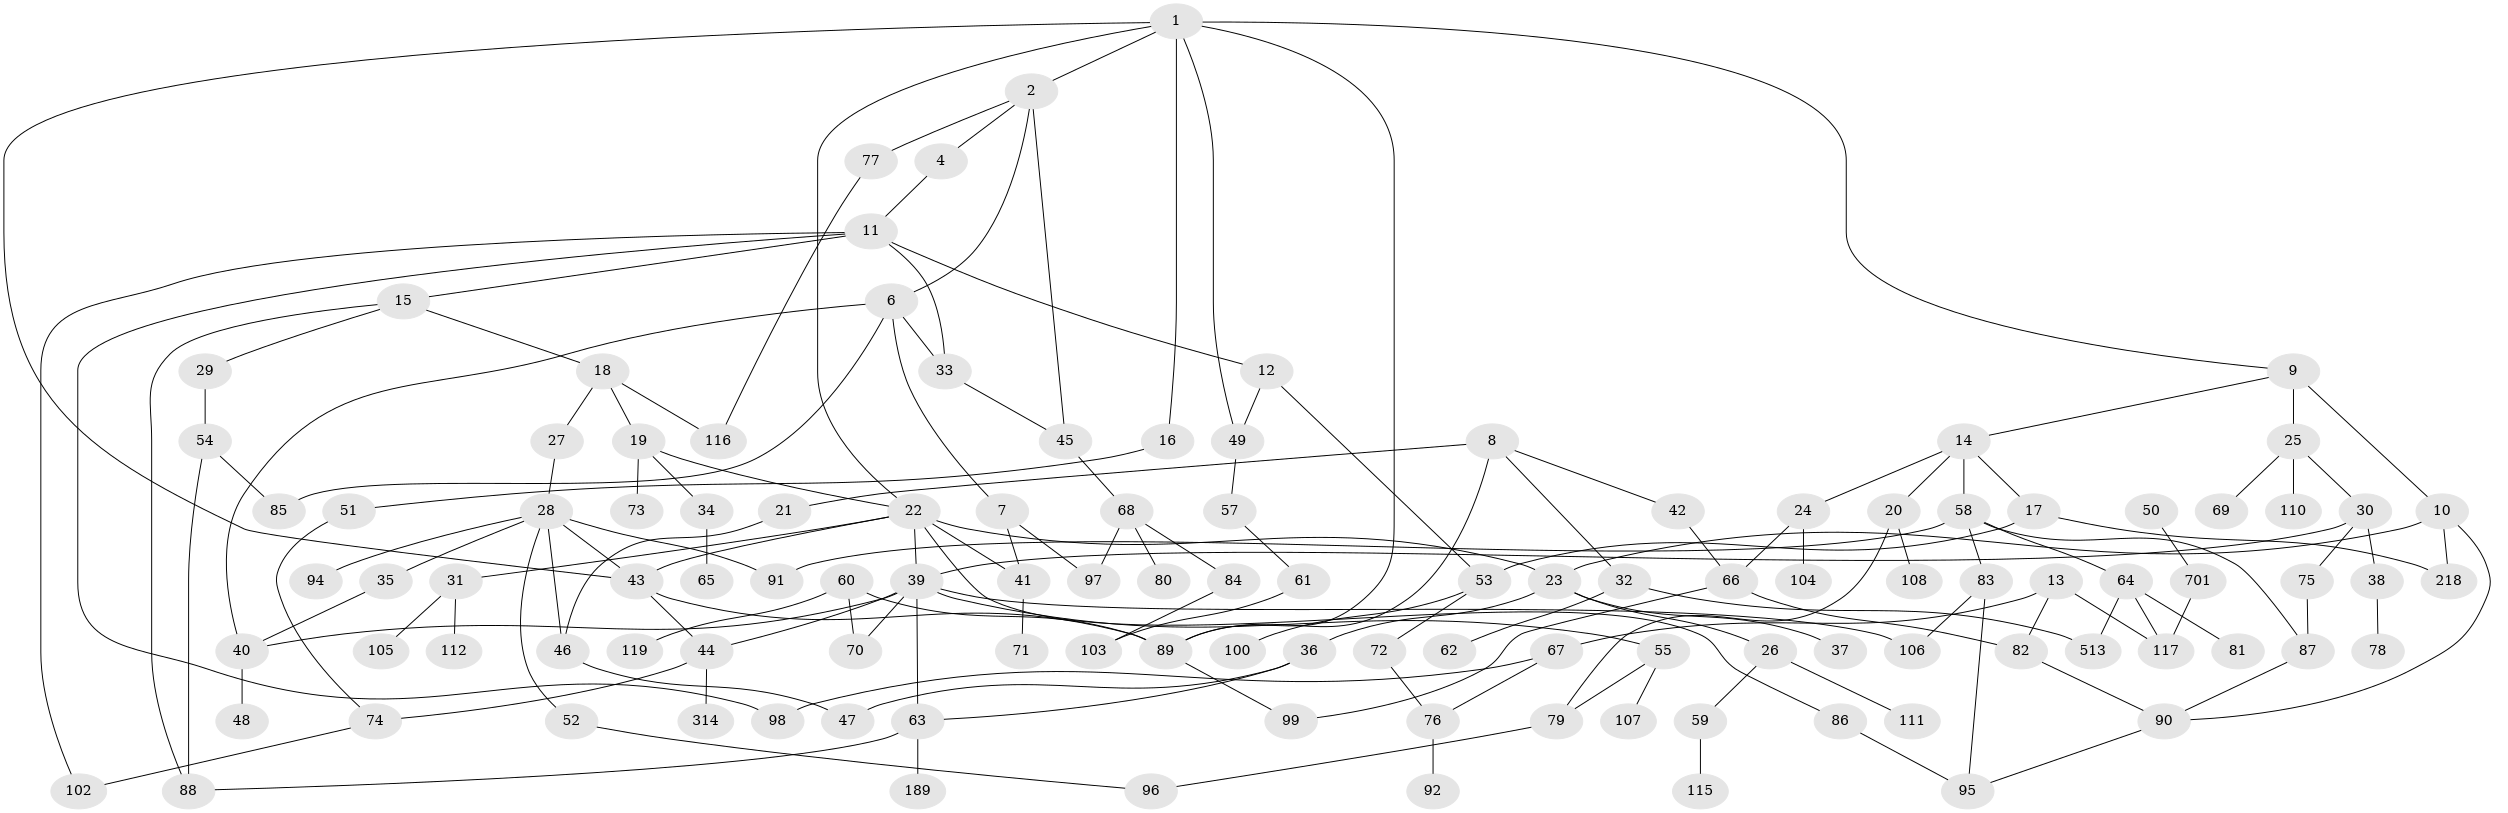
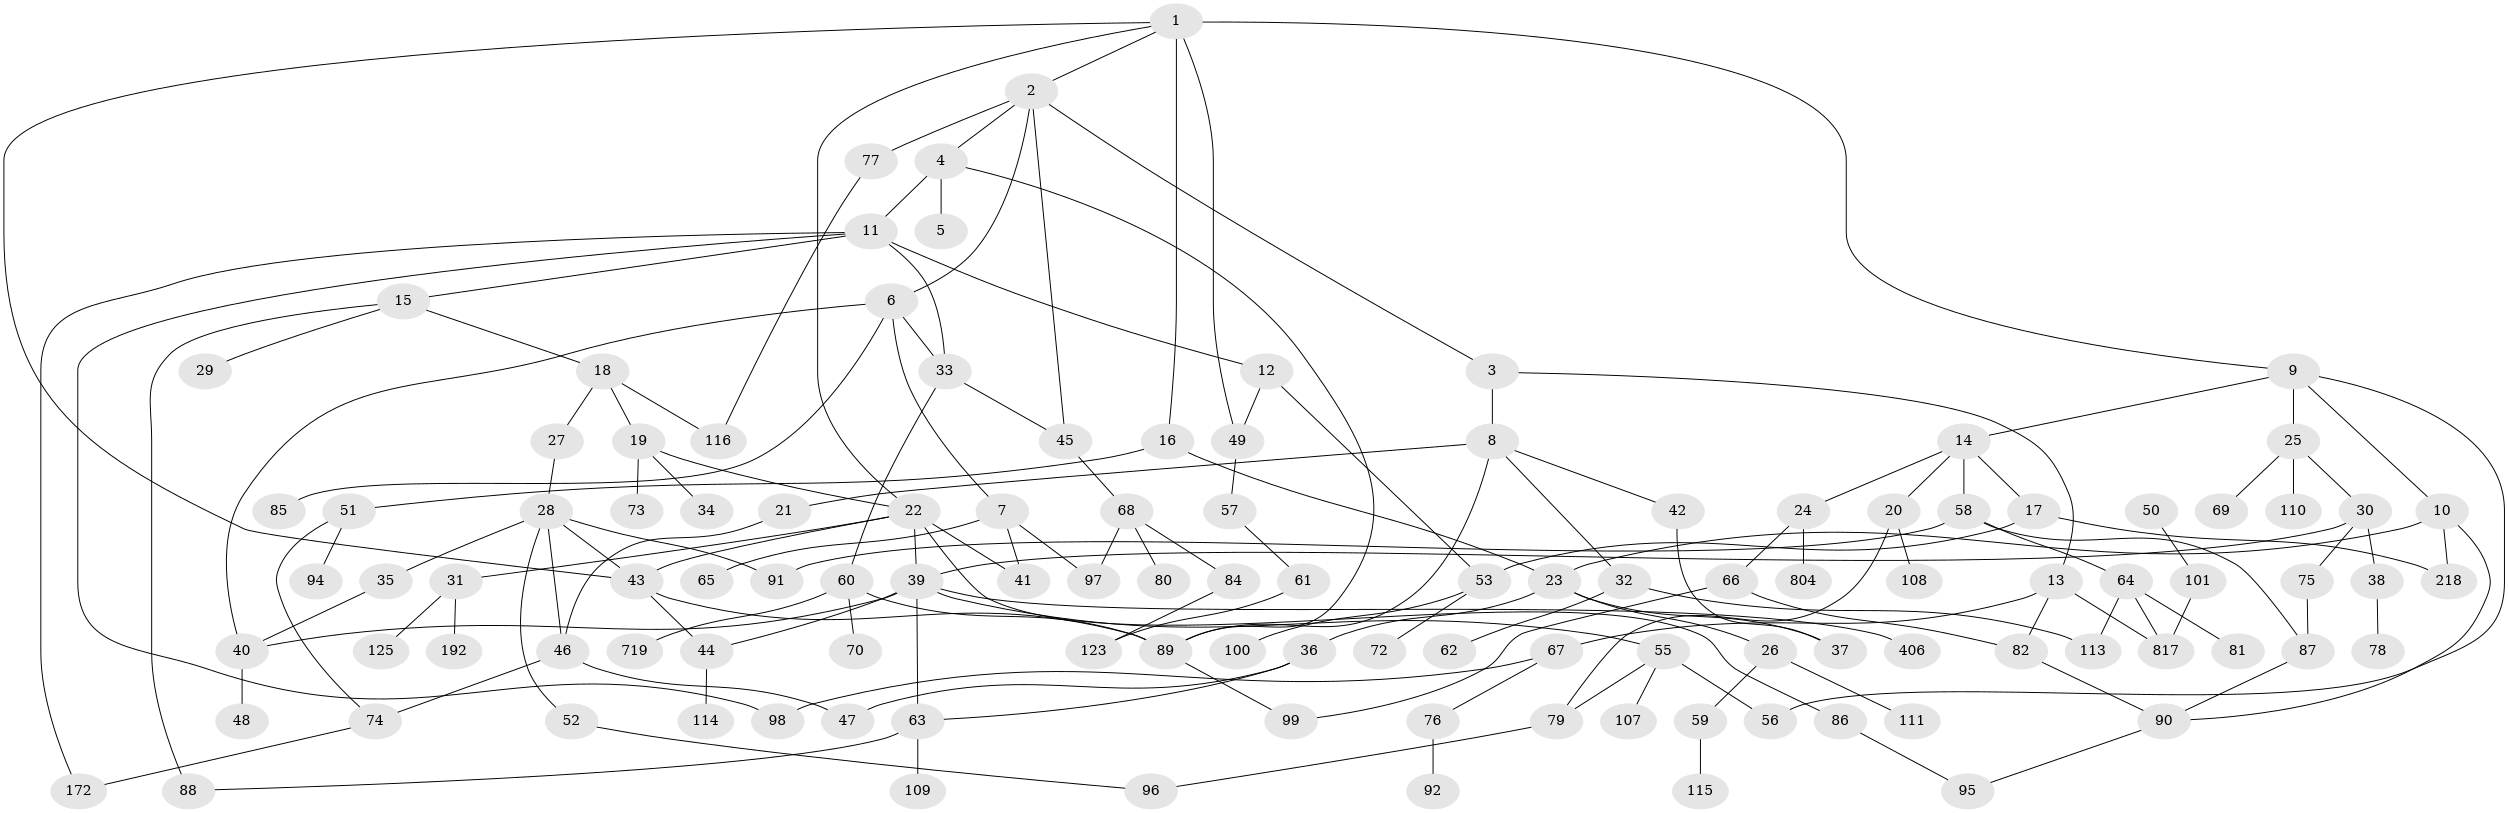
node "5": added
edge "1" -- "89": now "4" -- "89"
node "3": added
node "54": removed
edge "33" -- "60": added
edge "42" -- "66": now "42" -- "37"
edge "22" -- "23": now "16" -- "23"
edge "28" -- "94": now "51" -- "94"
edge "34" -- "65": now "7" -- "65"
node "104": label "104" -> "804"
node "83": removed
node "701": label "701" -> "101"
edge "39" -- "70": removed
node "105": label "105" -> "125"
node "112": label "112" -> "192"
node "119": label "119" -> "719"
node "71": removed
node "103": label "103" -> "123"
node "106": label "106" -> "406"
node "513": label "513" -> "113"
node "117": label "117" -> "817"
edge "72" -- "76": removed
edge "44" -- "74": now "46" -- "74"
node "314": label "314" -> "114"
node "56": added
node "102": label "102" -> "172"
node "189": label "189" -> "109"
